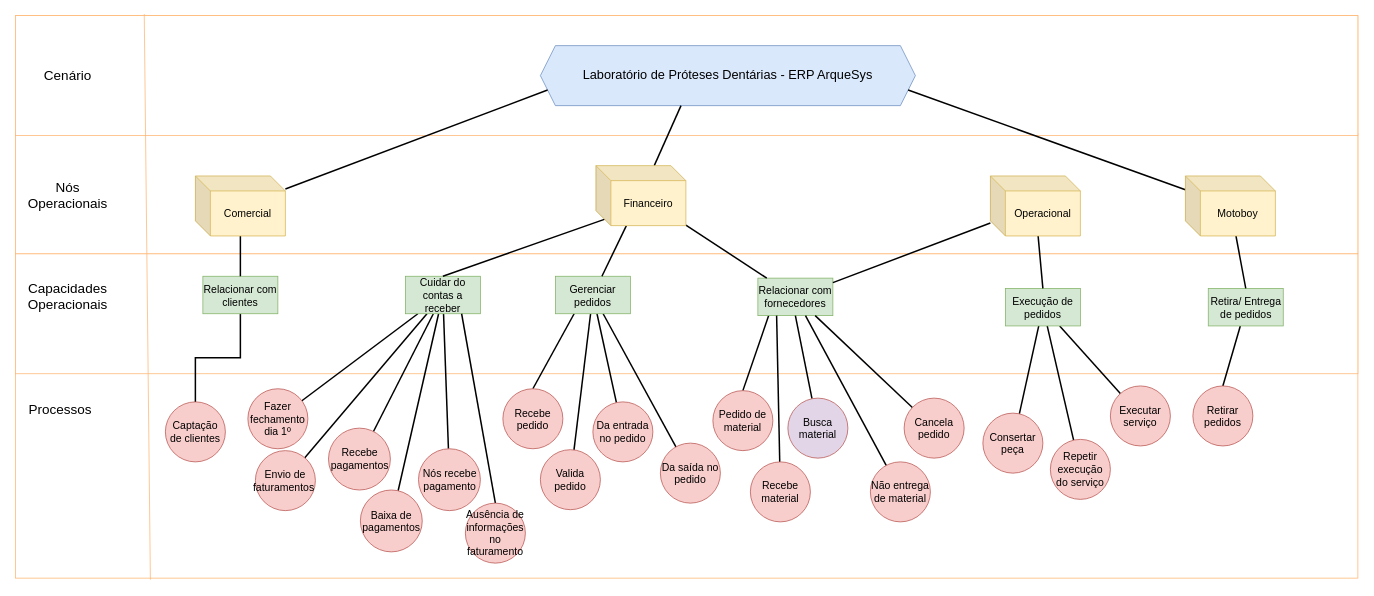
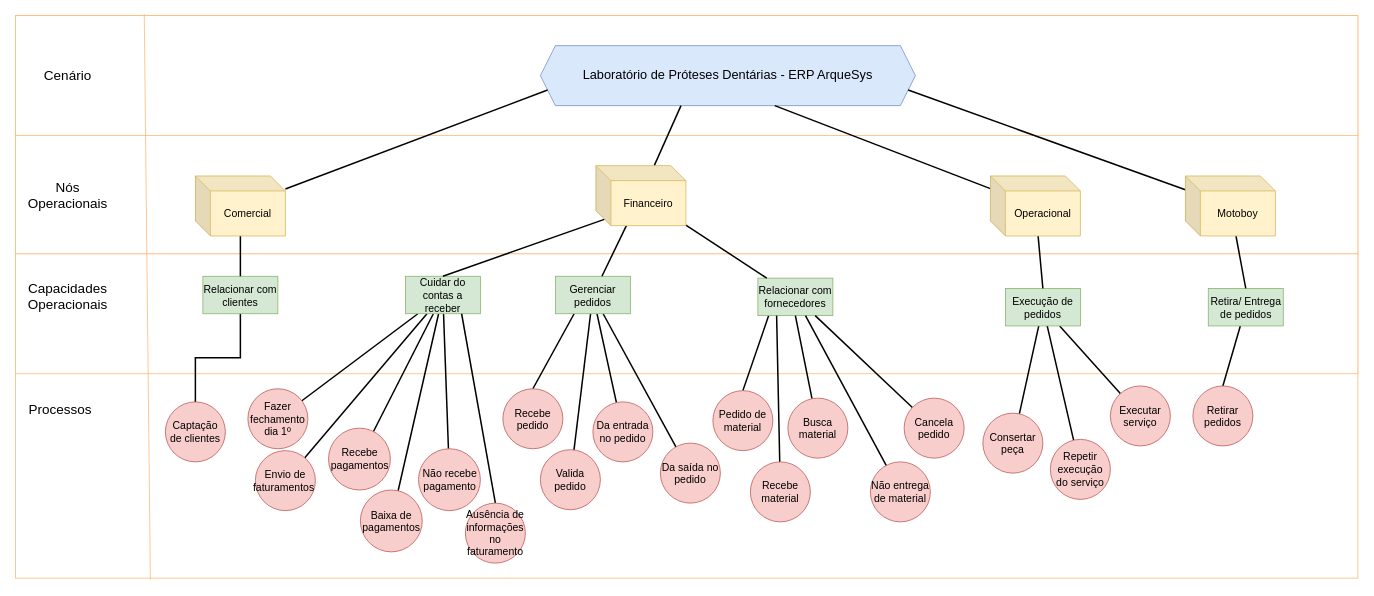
edge "Operacional" -- "Relacionar com fornecedores": now "Operacional" -- "Laboratório de Próteses Dentárias - ERP ArqueSys"
node "Busca material": fillcolor #e1d5e7 -> #f8cecc
node "Nós recebe pagamento": label "Nós recebe pagamento" -> "Não recebe pagamento"
